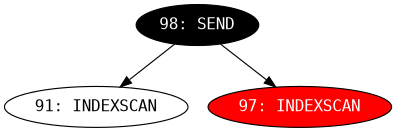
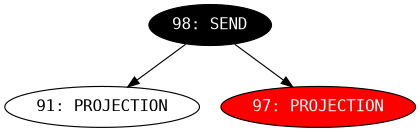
node "91: INDEXSCAN": label "91: INDEXSCAN" -> "91: PROJECTION"
node "97: INDEXSCAN": label "97: INDEXSCAN" -> "97: PROJECTION"
